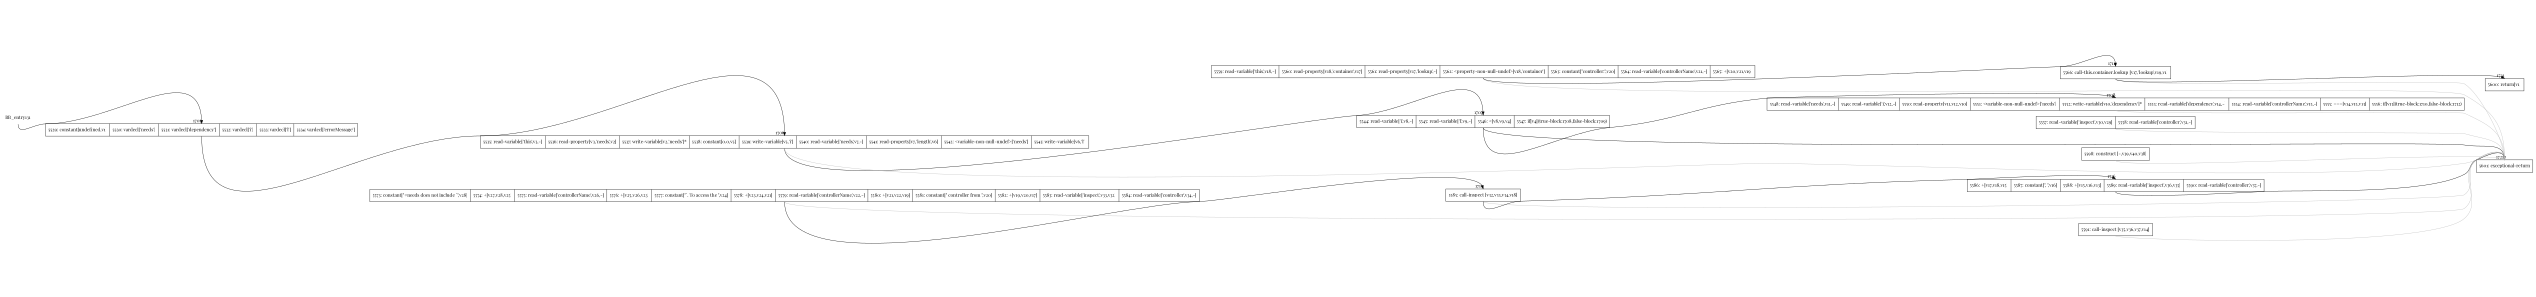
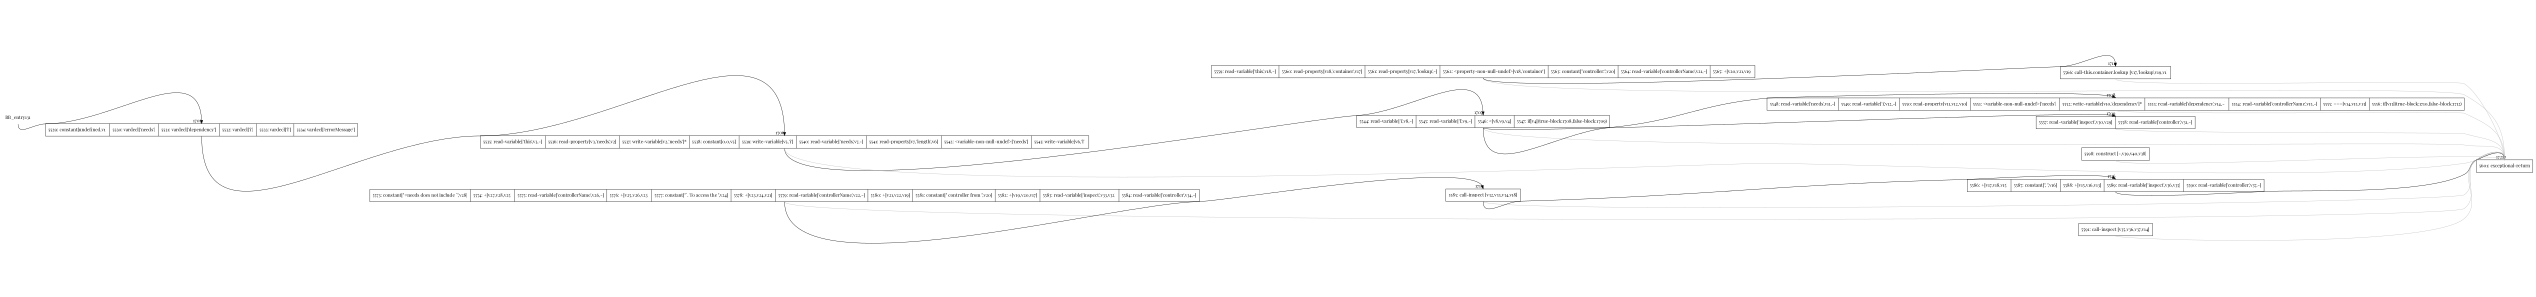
node "5600: return[v1]": removed
edge "5544: read-variable['i',v8,-]" -> "5557: read-variable['inspect',v30,v29]": added
edge "5544: read-variable['i',v8,-]" -> "5601: exceptional-return": color black -> gray
